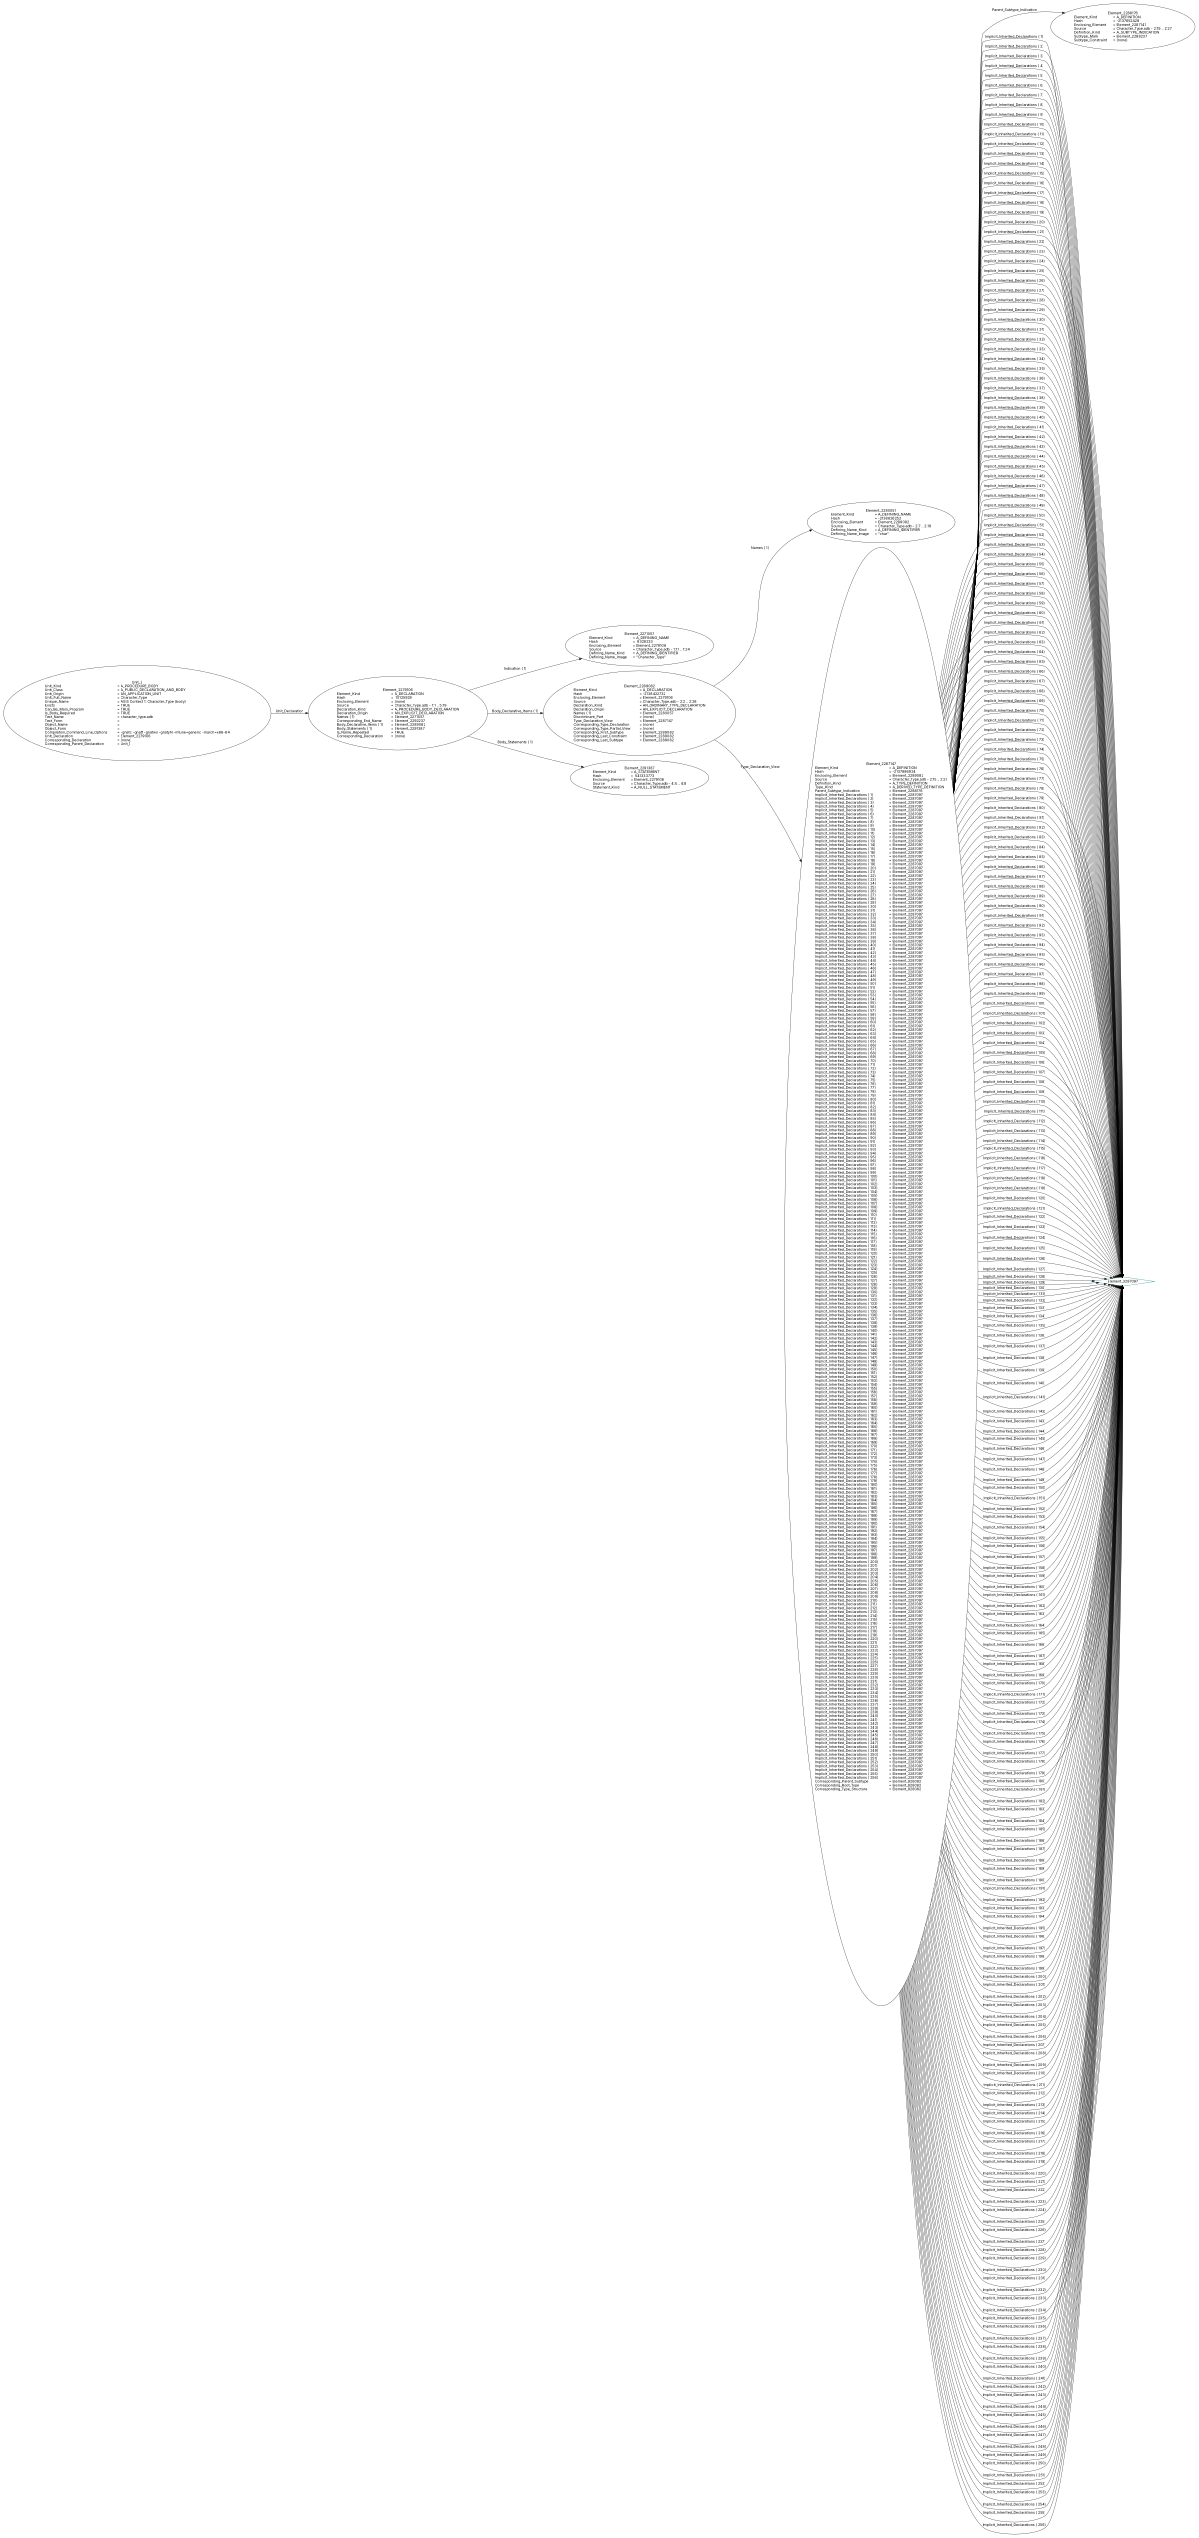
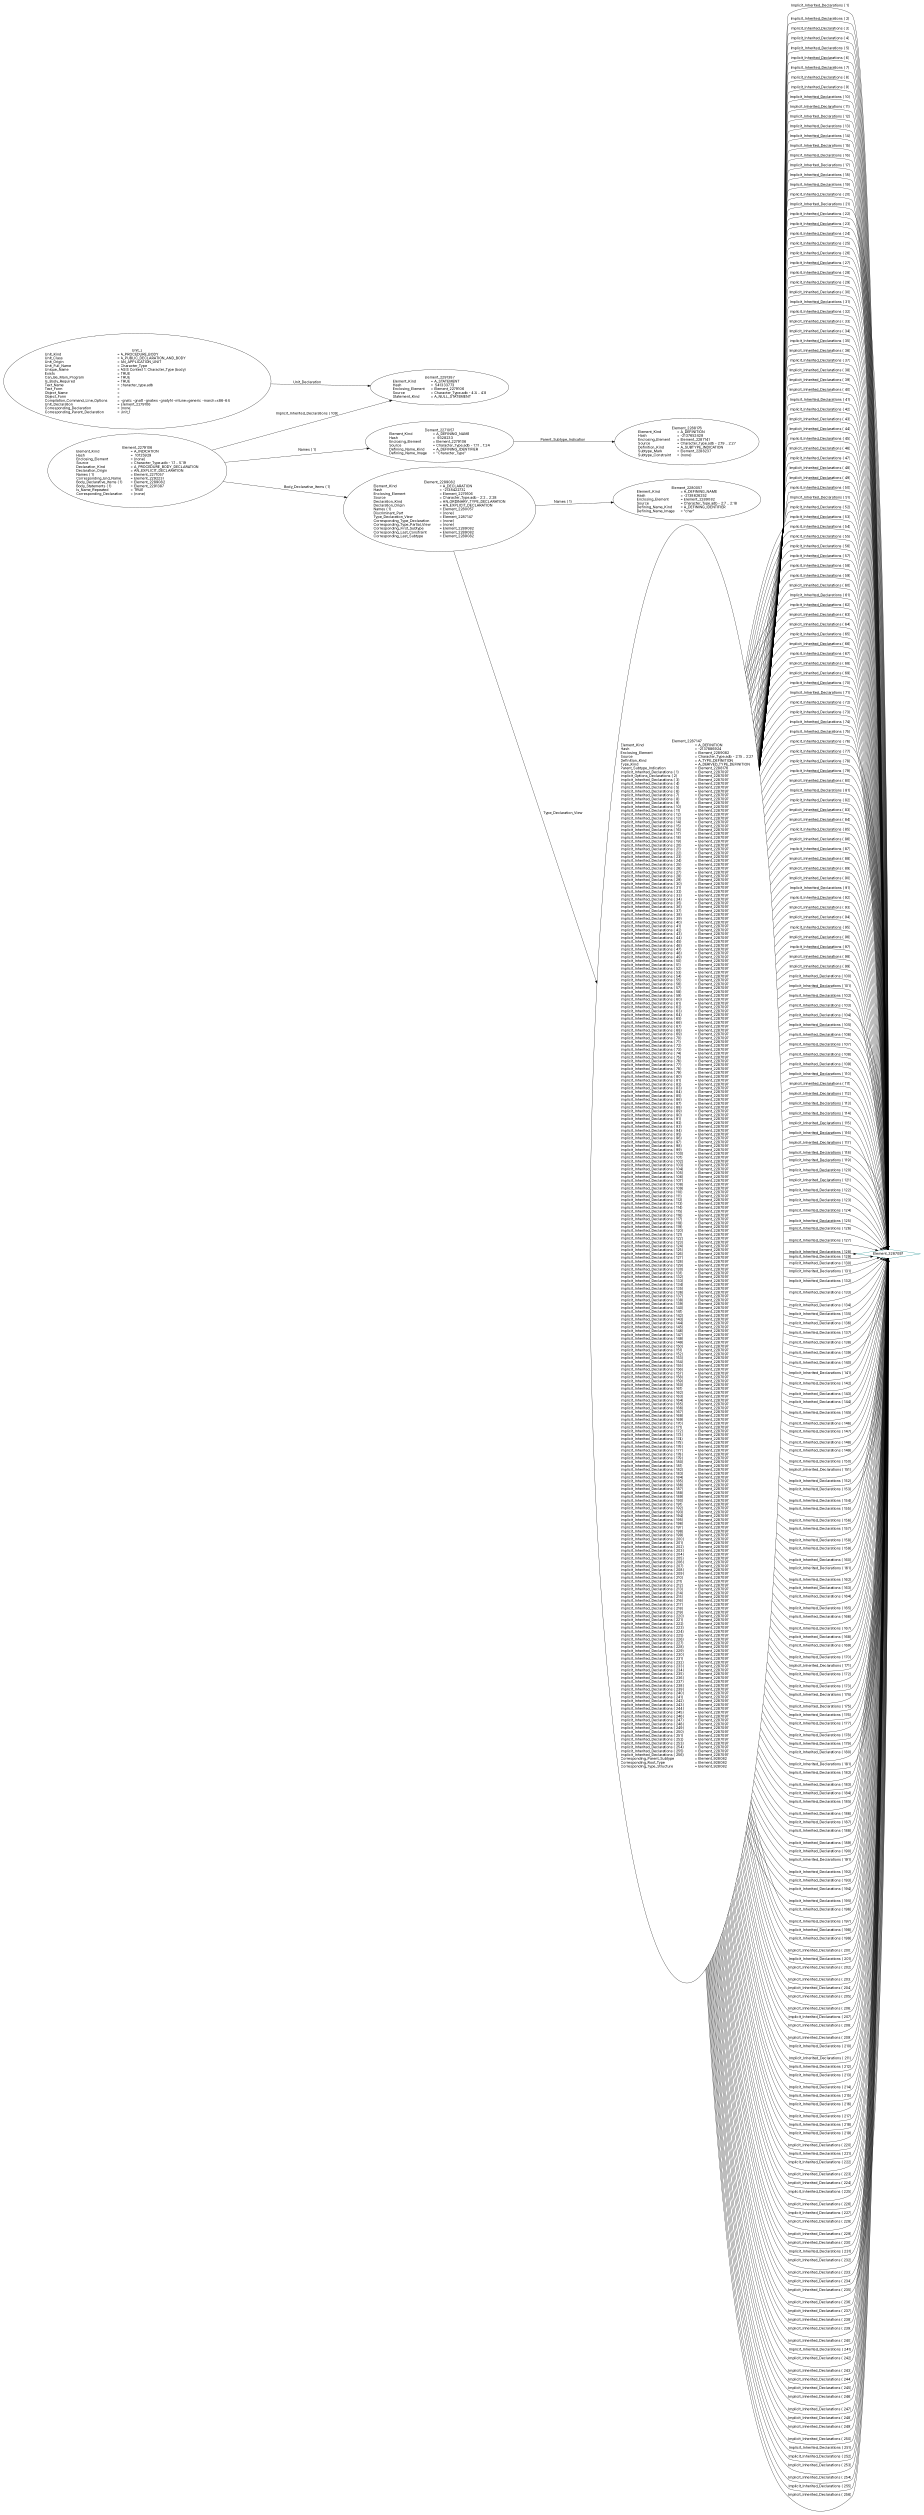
edge "Element_2287147" -> "Element_2288176": now "Element_2271057" -> "Element_2288176"
edge "Element_2279106" -> "Element_2271057": label "Indication ( 1)" -> "Names ( 1)"
node "Element_2279106": text "A_DECLARATION" -> "A_INDICATION"
edge "Unit_2" -> "Element_2279106": now "Unit_2" -> "Element_2291387"
edge "Element_2279106" -> "Element_2291387": label "Body_Statements ( 1)" -> "Implicit_Inherited_Declarations ( 109)"
node "Element_2287147": text "Implicit_Inherited_Declarations ( 2)" -> "Implicit_Options_Declarations ( 2)"
